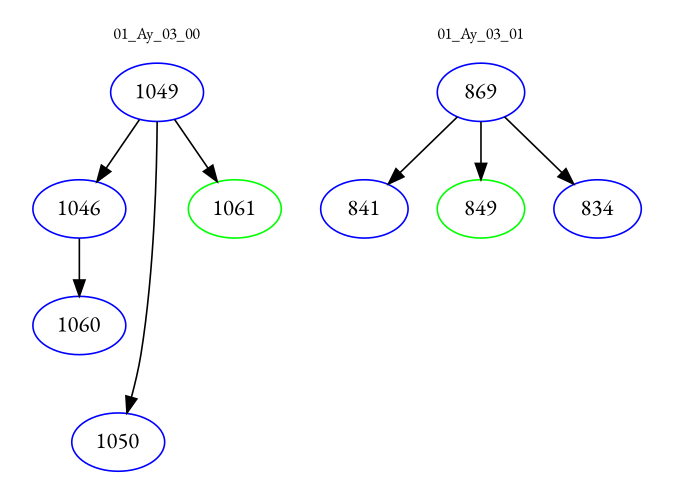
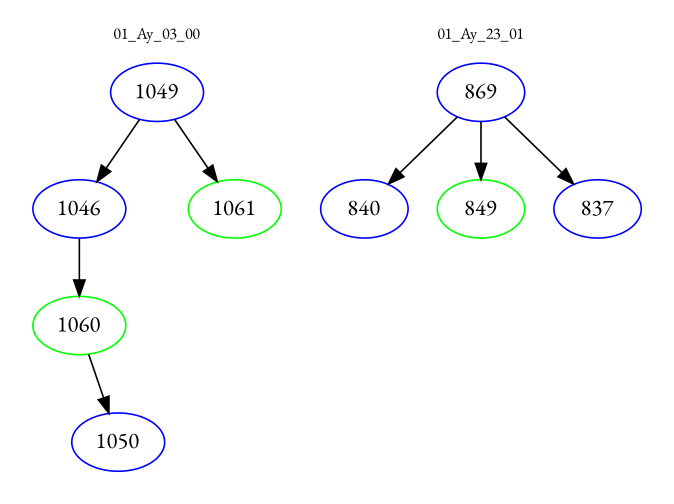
cluster "01_Ay_03_01": label "01_Ay_03_01" -> "01_Ay_23_01"
node "841": label "841" -> "840"
node "834": label "834" -> "837"
edge "1049" -> "1050": now "1060" -> "1050"
node "1060": color blue -> green
